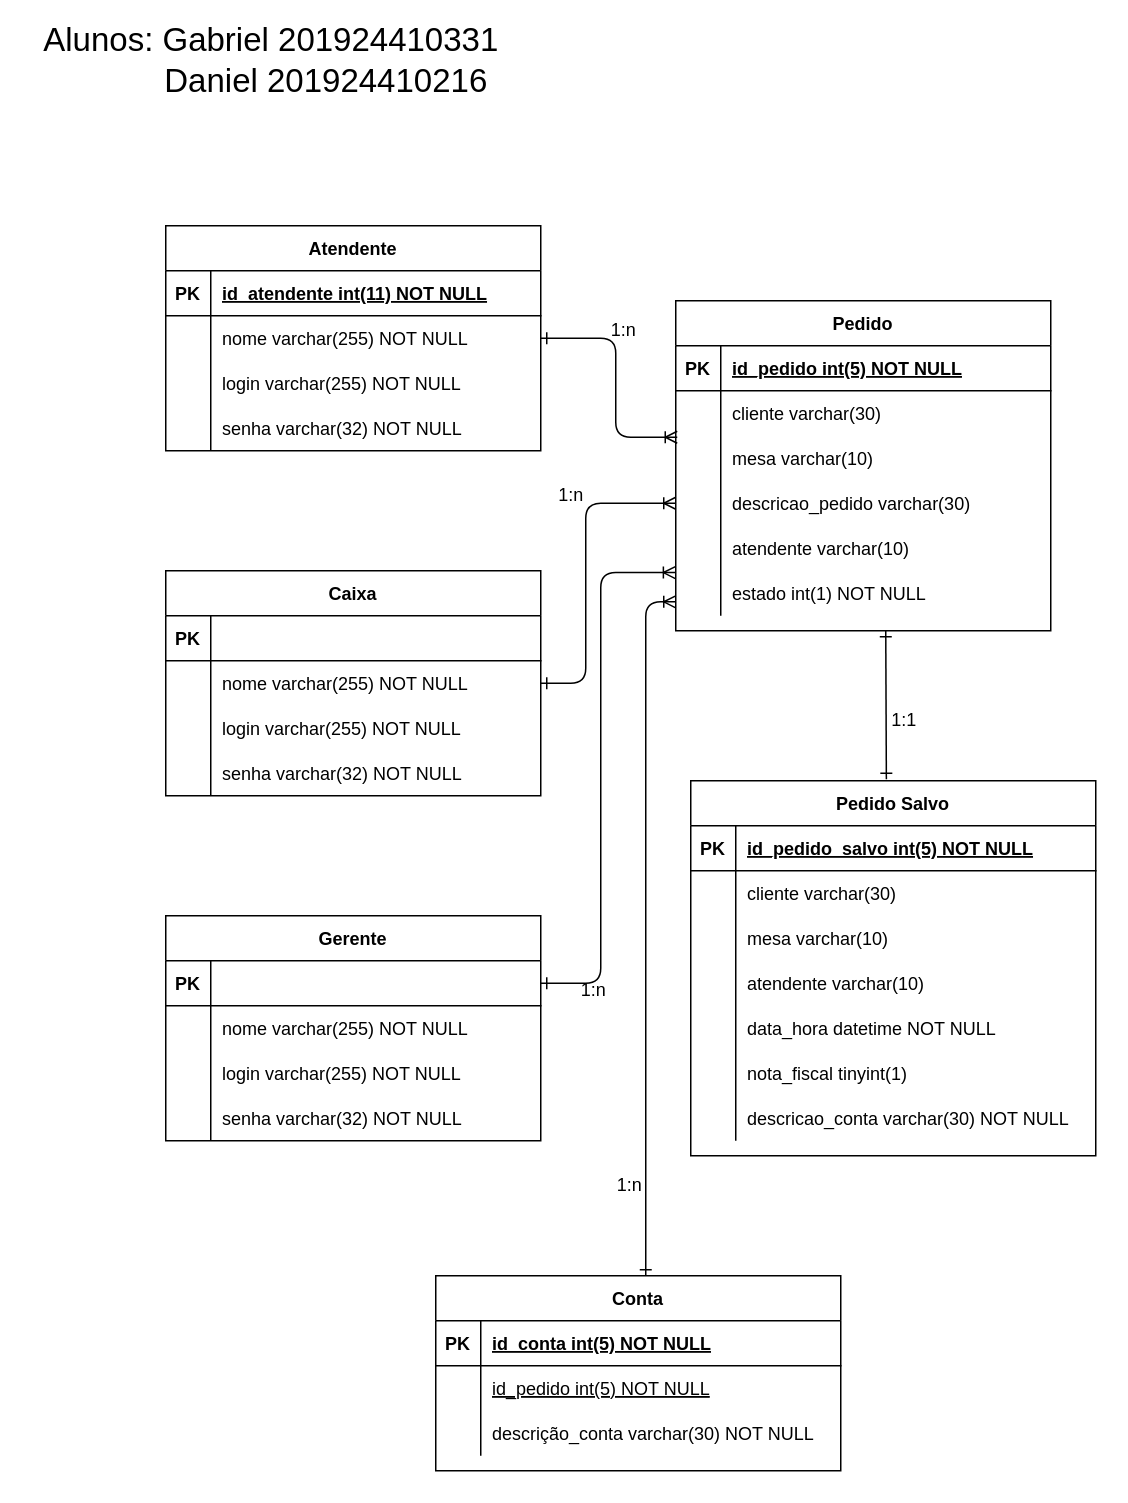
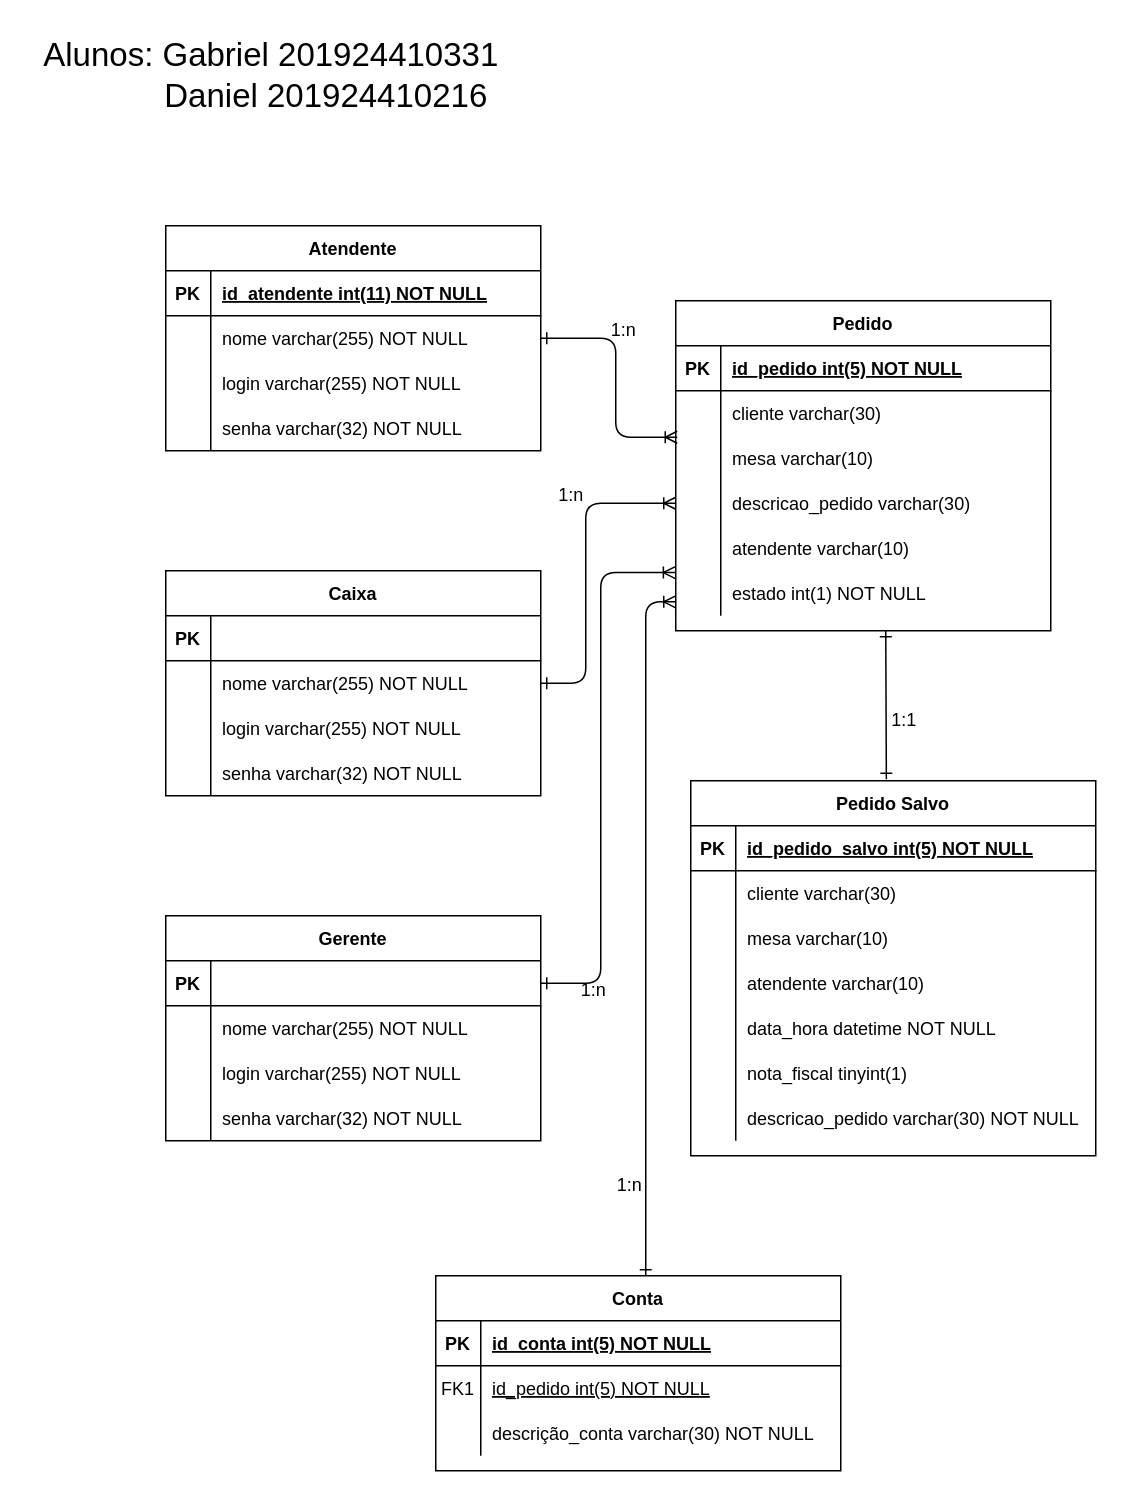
node "Alunos: Gabriel 201924410331 Daniel 201924410216": moved (271, 61) -> (271, 76)
node "descricao_conta varchar(30) NOT NULL": label "descricao_conta varchar(30) NOT NULL" -> "descricao_pedido varchar(30) NOT NULL"
node "FK1": added
